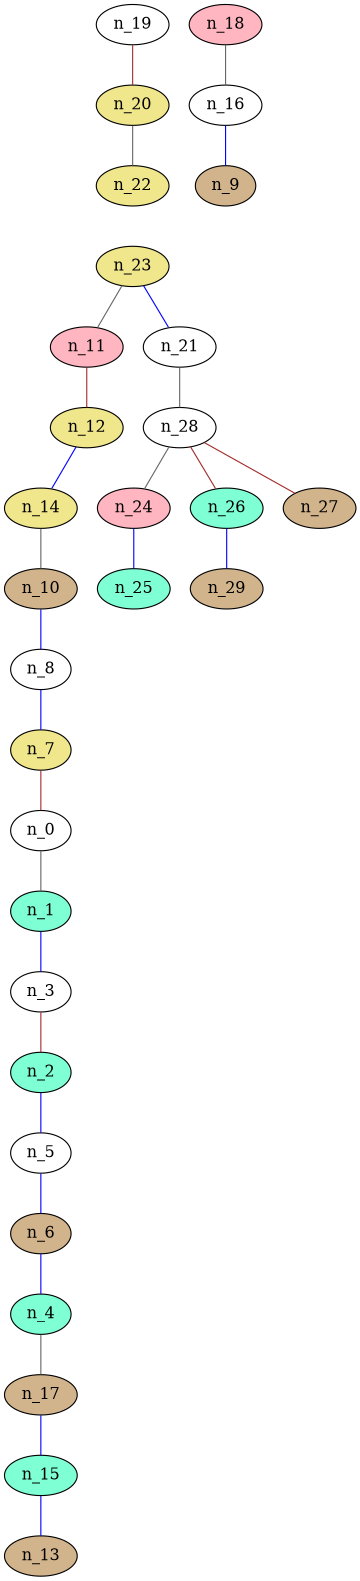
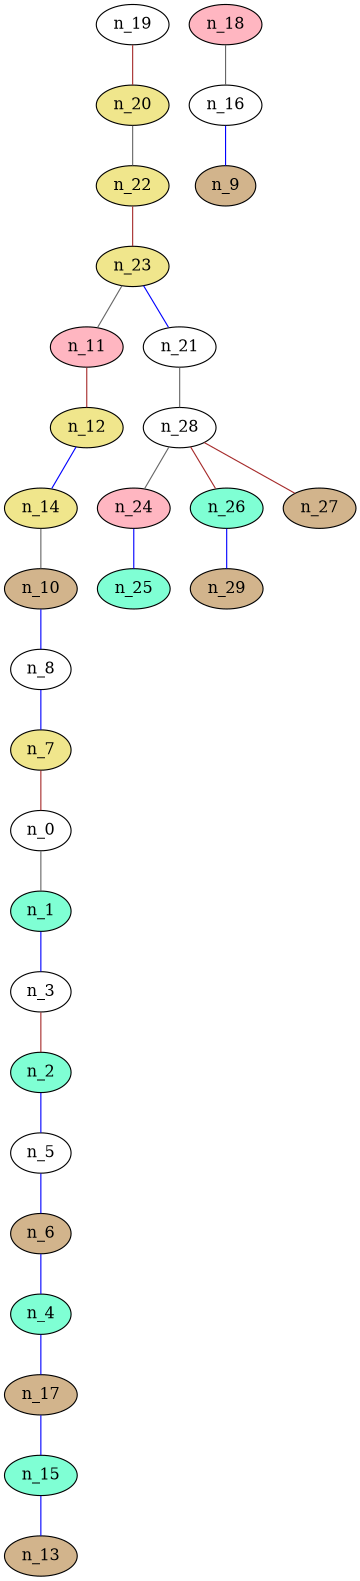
edge "n_22" -- "n_23": added
edge "n_4" -- "n_17": color gray40 -> blue
